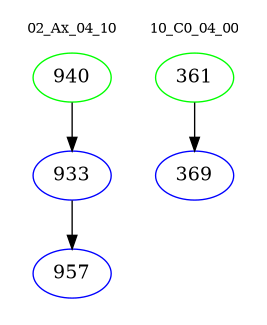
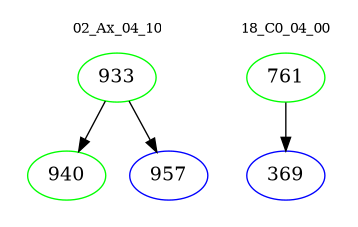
cluster "10_C0_04_00": label "10_C0_04_00" -> "18_C0_04_00"
node "361": label "361" -> "761"
edge "940" -> "933": reversed
node "933": color blue -> green
